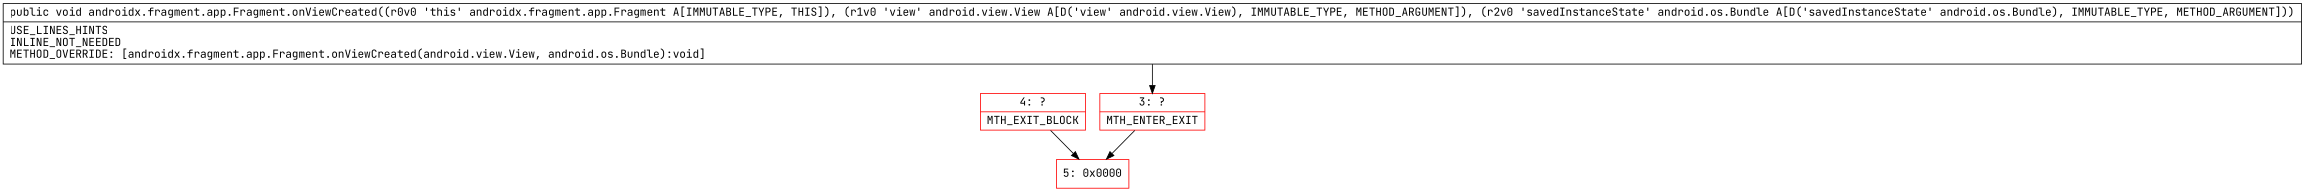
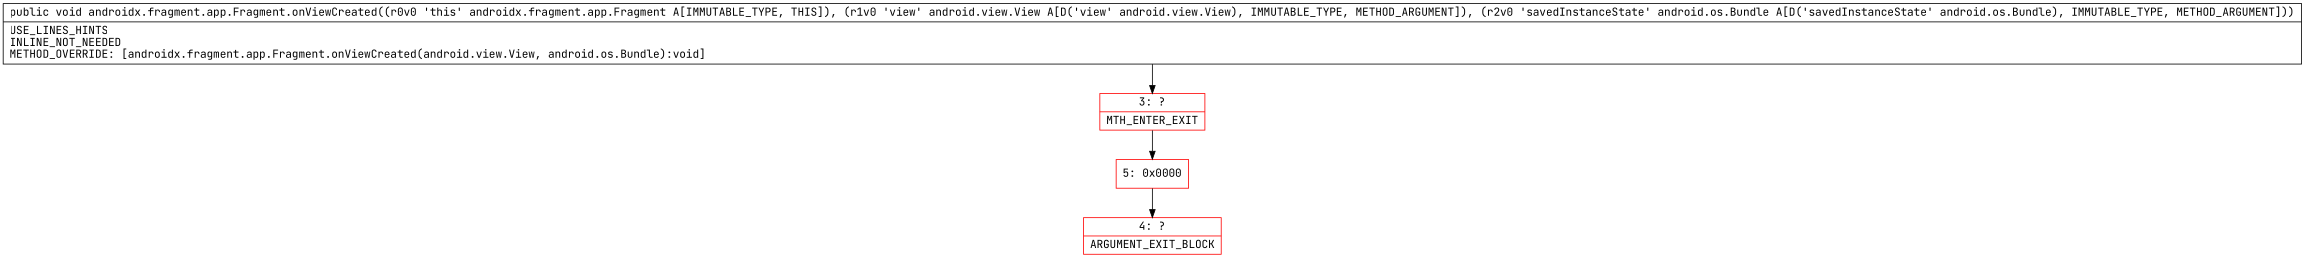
node "4: ?": text "MTH_EXIT_BLOCK" -> "ARGUMENT_EXIT_BLOCK"
edge "4: ?" -> "5: 0x0000": reversed
